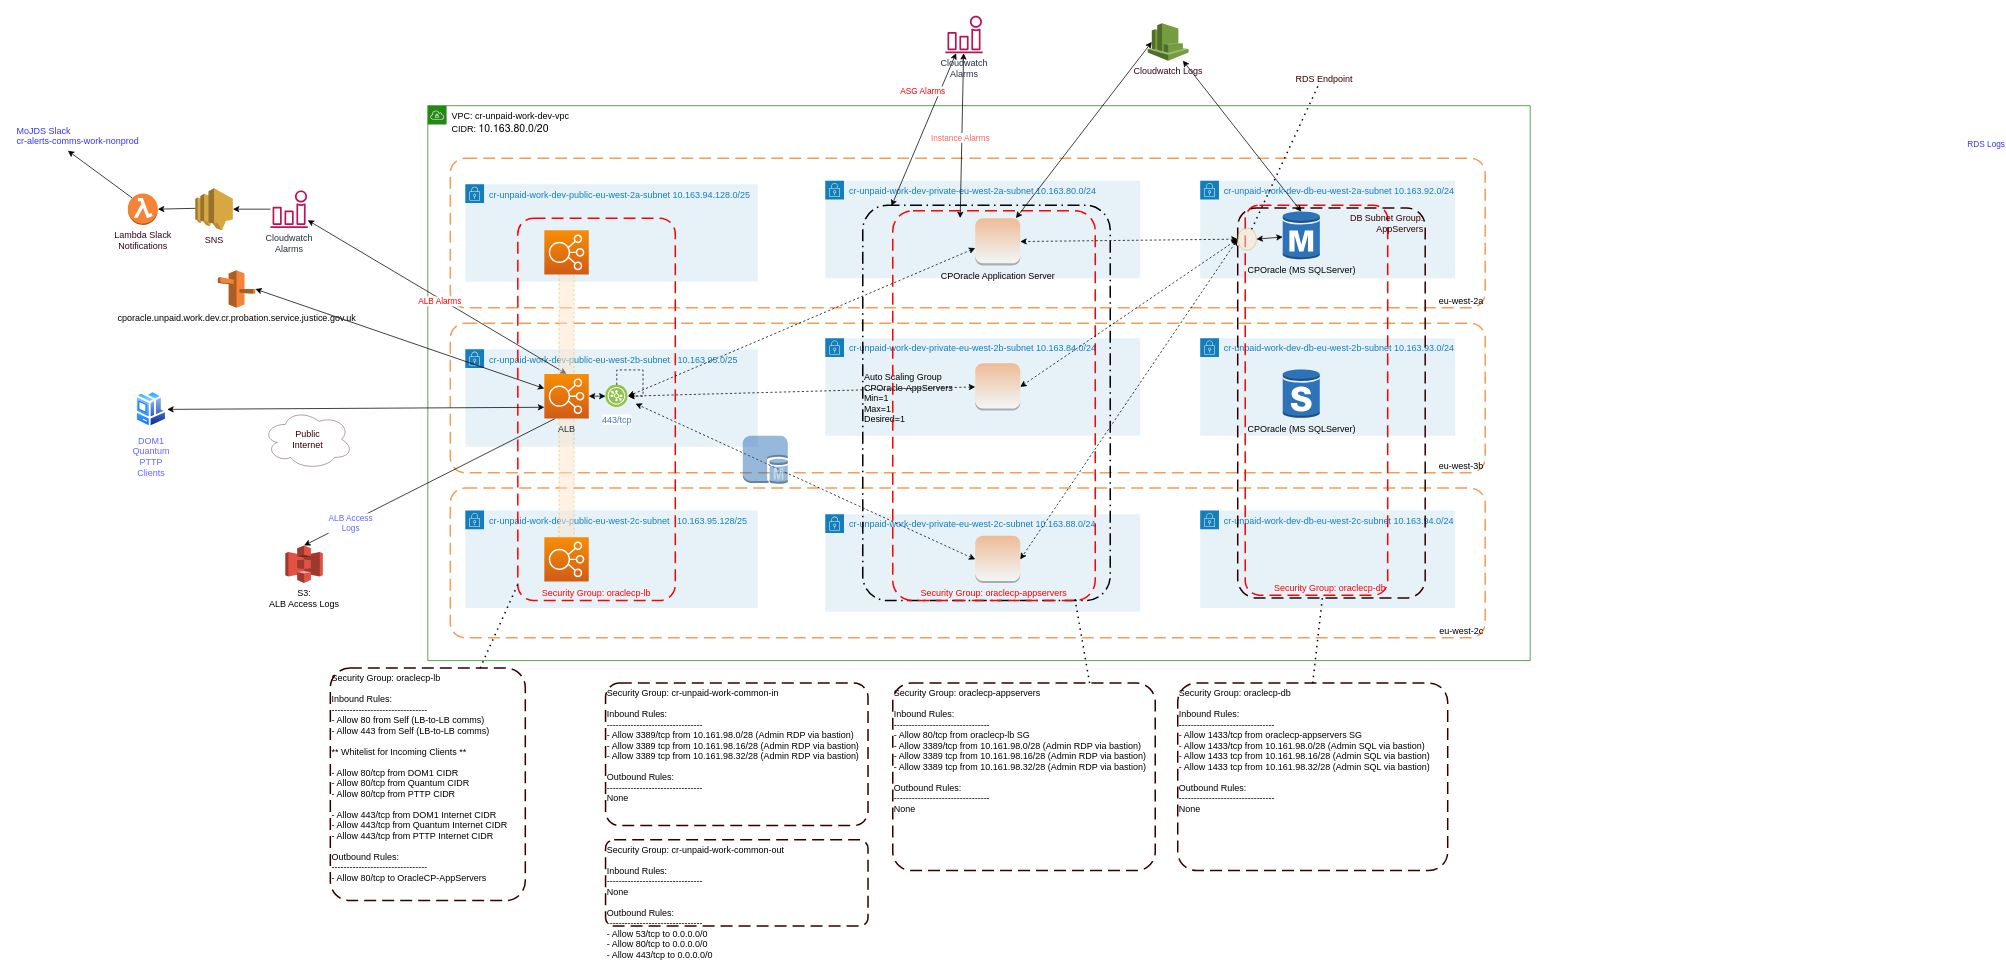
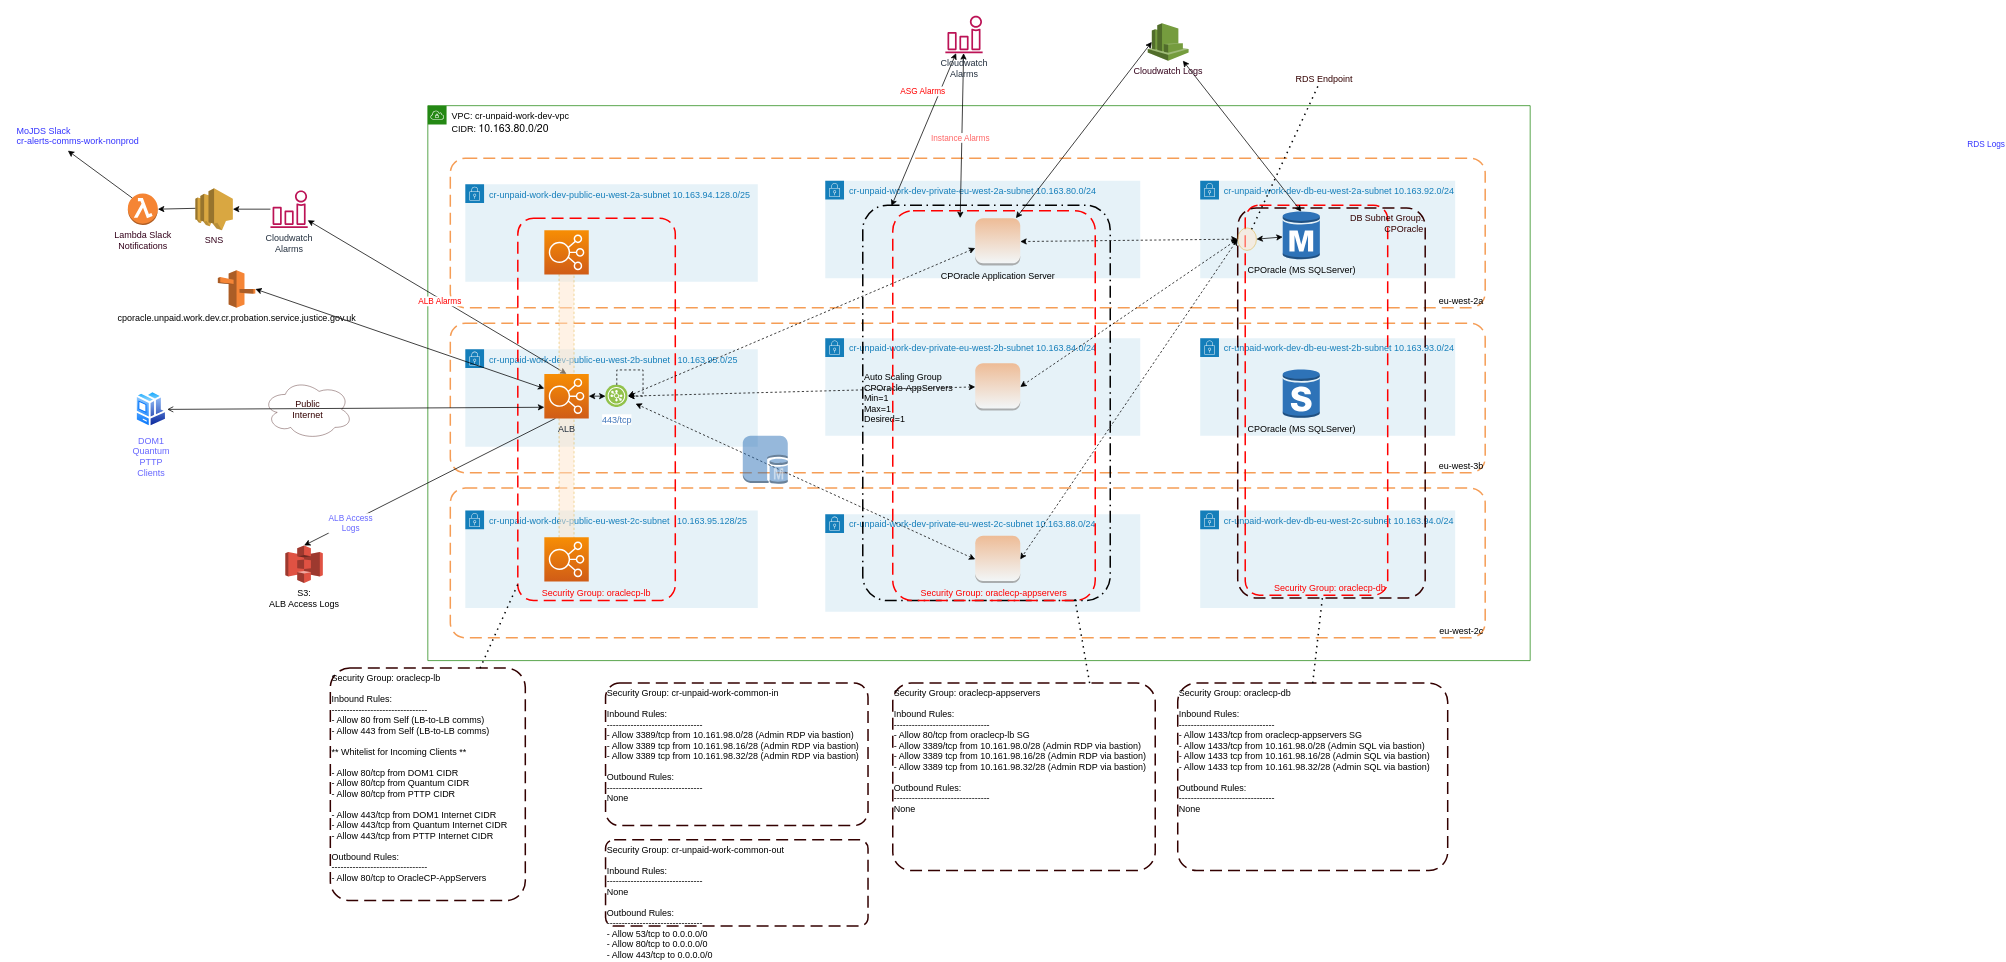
node "DB Subnet Group: AppServers": label "DB Subnet Group: AppServers" -> "DB Subnet Group: CPOracle"
edge "ALB" -- "DOM1 Quantum PTTP Clients": arrowhead classic -> open
node "Public Internet": moved (308, 439) -> (308, 409)
